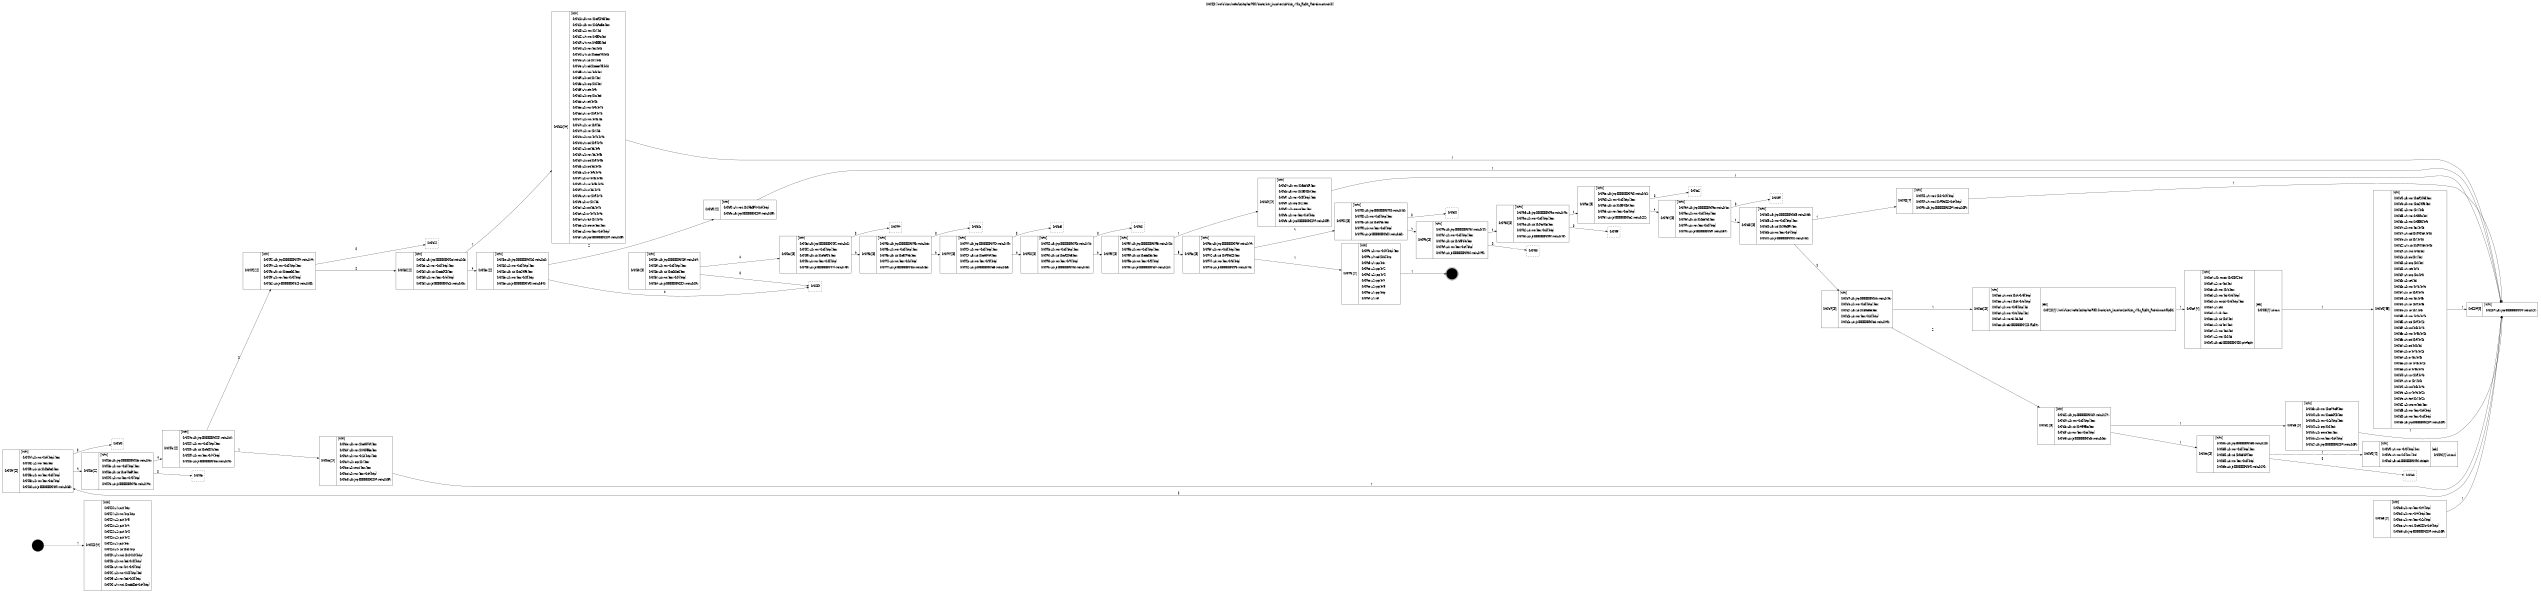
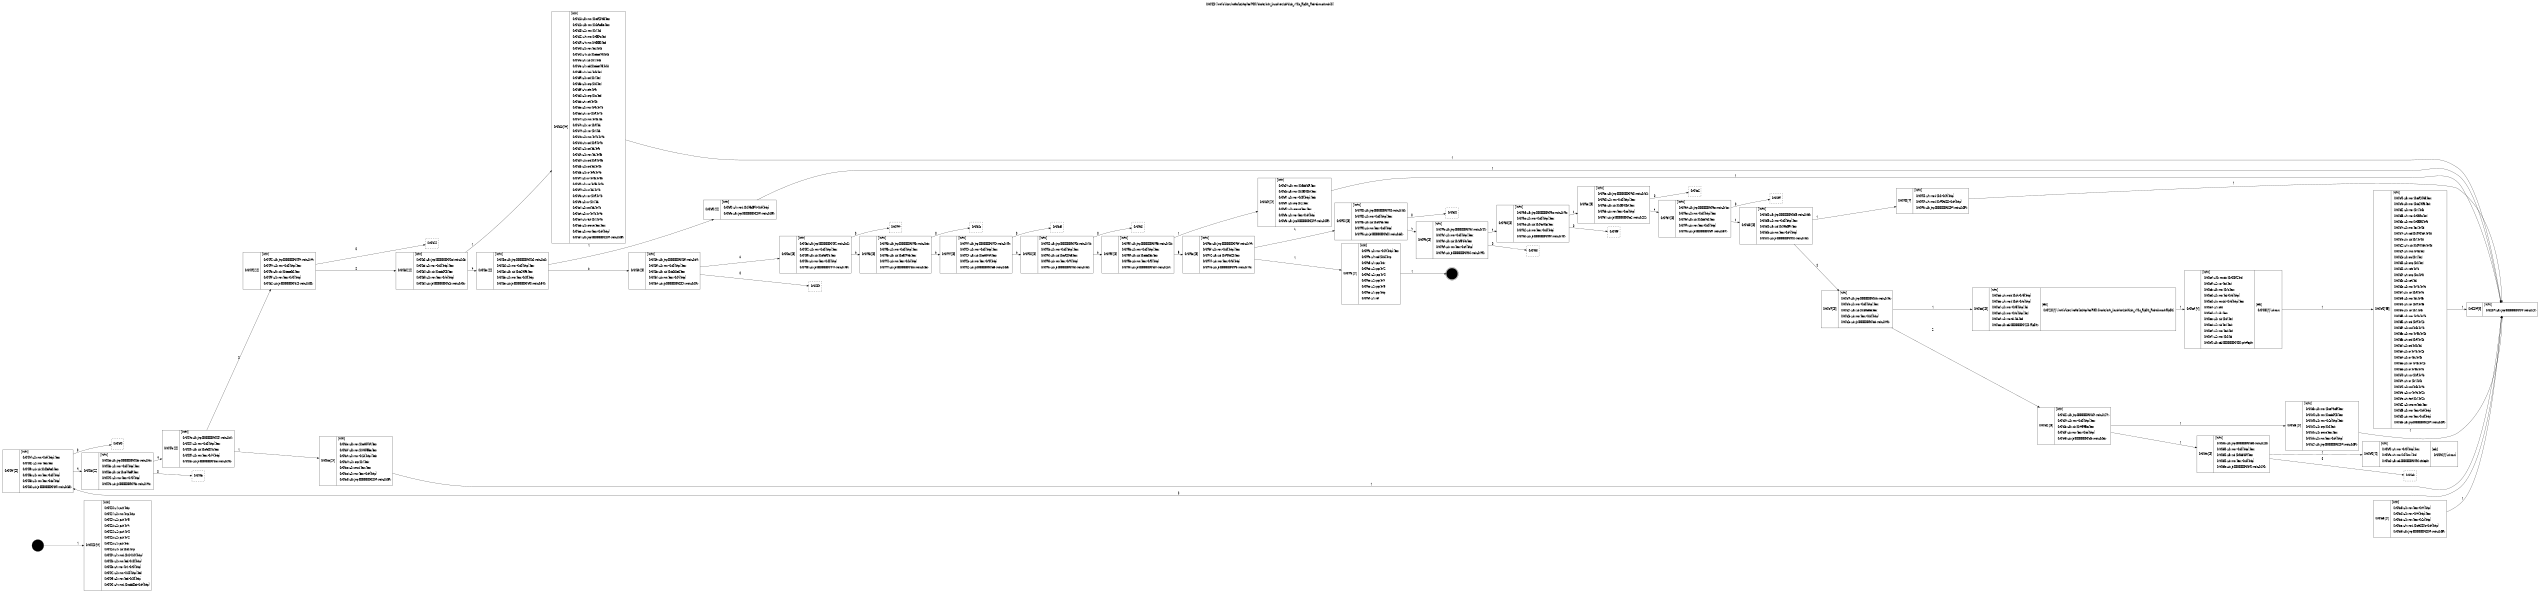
edge "0x4018be [22]" -> "0x401d93 [12]": label " 2" -> " 1"
edge "0x4018be [22]" -> "0x402024": now "0x4018be [22]" -> "0x4018d4 [25]"
